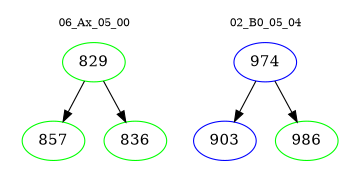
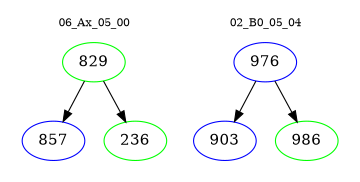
node "974": label "974" -> "976"
node "857": color green -> blue
node "836": label "836" -> "236"
